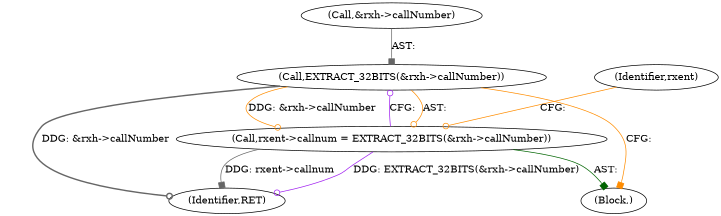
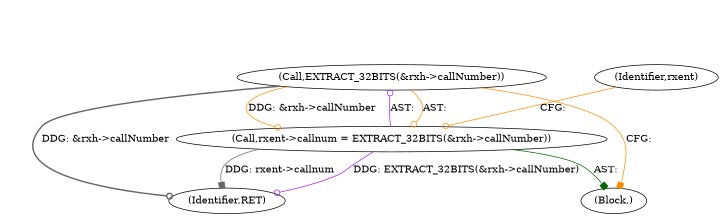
node "(Call,&rxh->callNumber)": removed
edge "(Call,rxent->callnum = EXTRACT_32BITS(&rxh->callNumber))" -> "(Call,EXTRACT_32BITS(&rxh->callNumber))": label "CFG: " -> "AST: "
